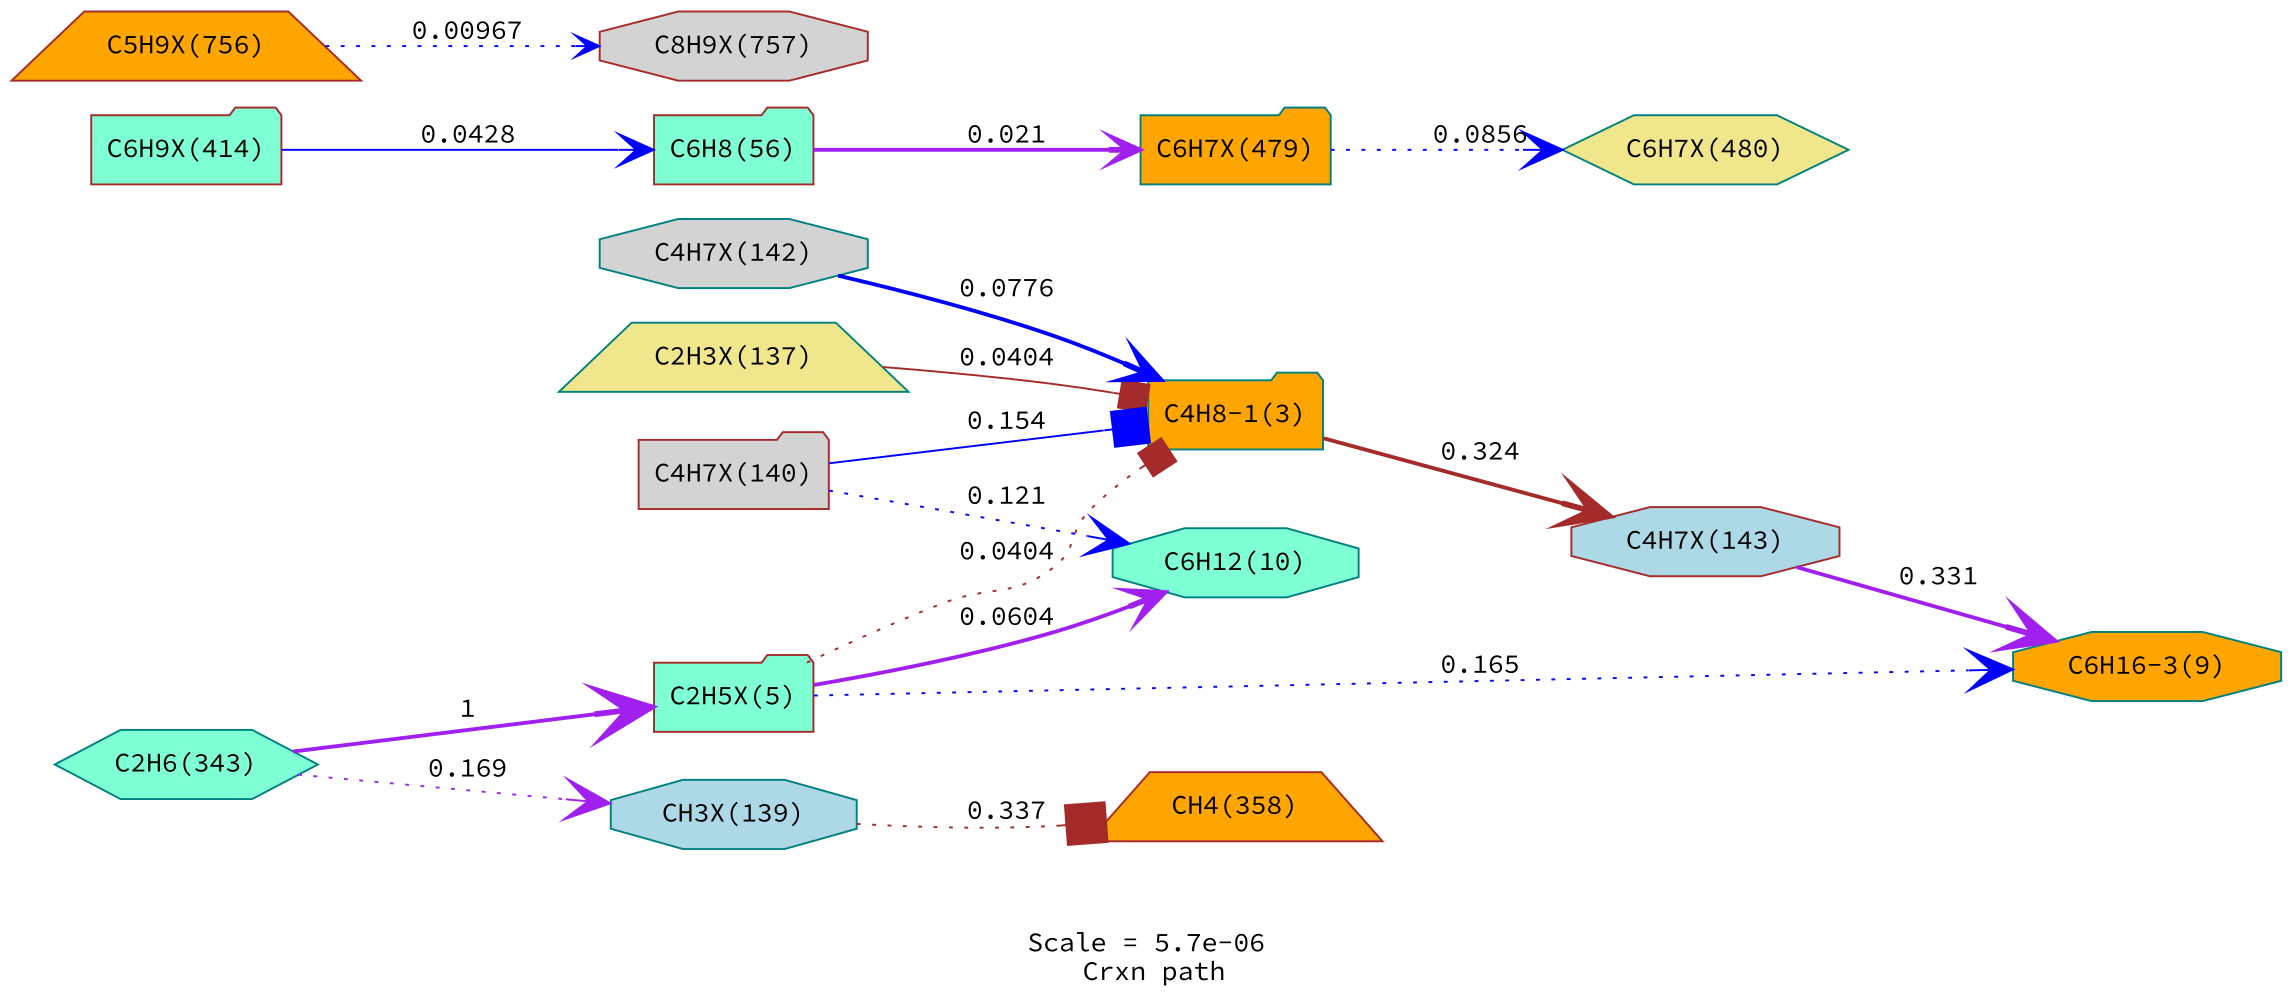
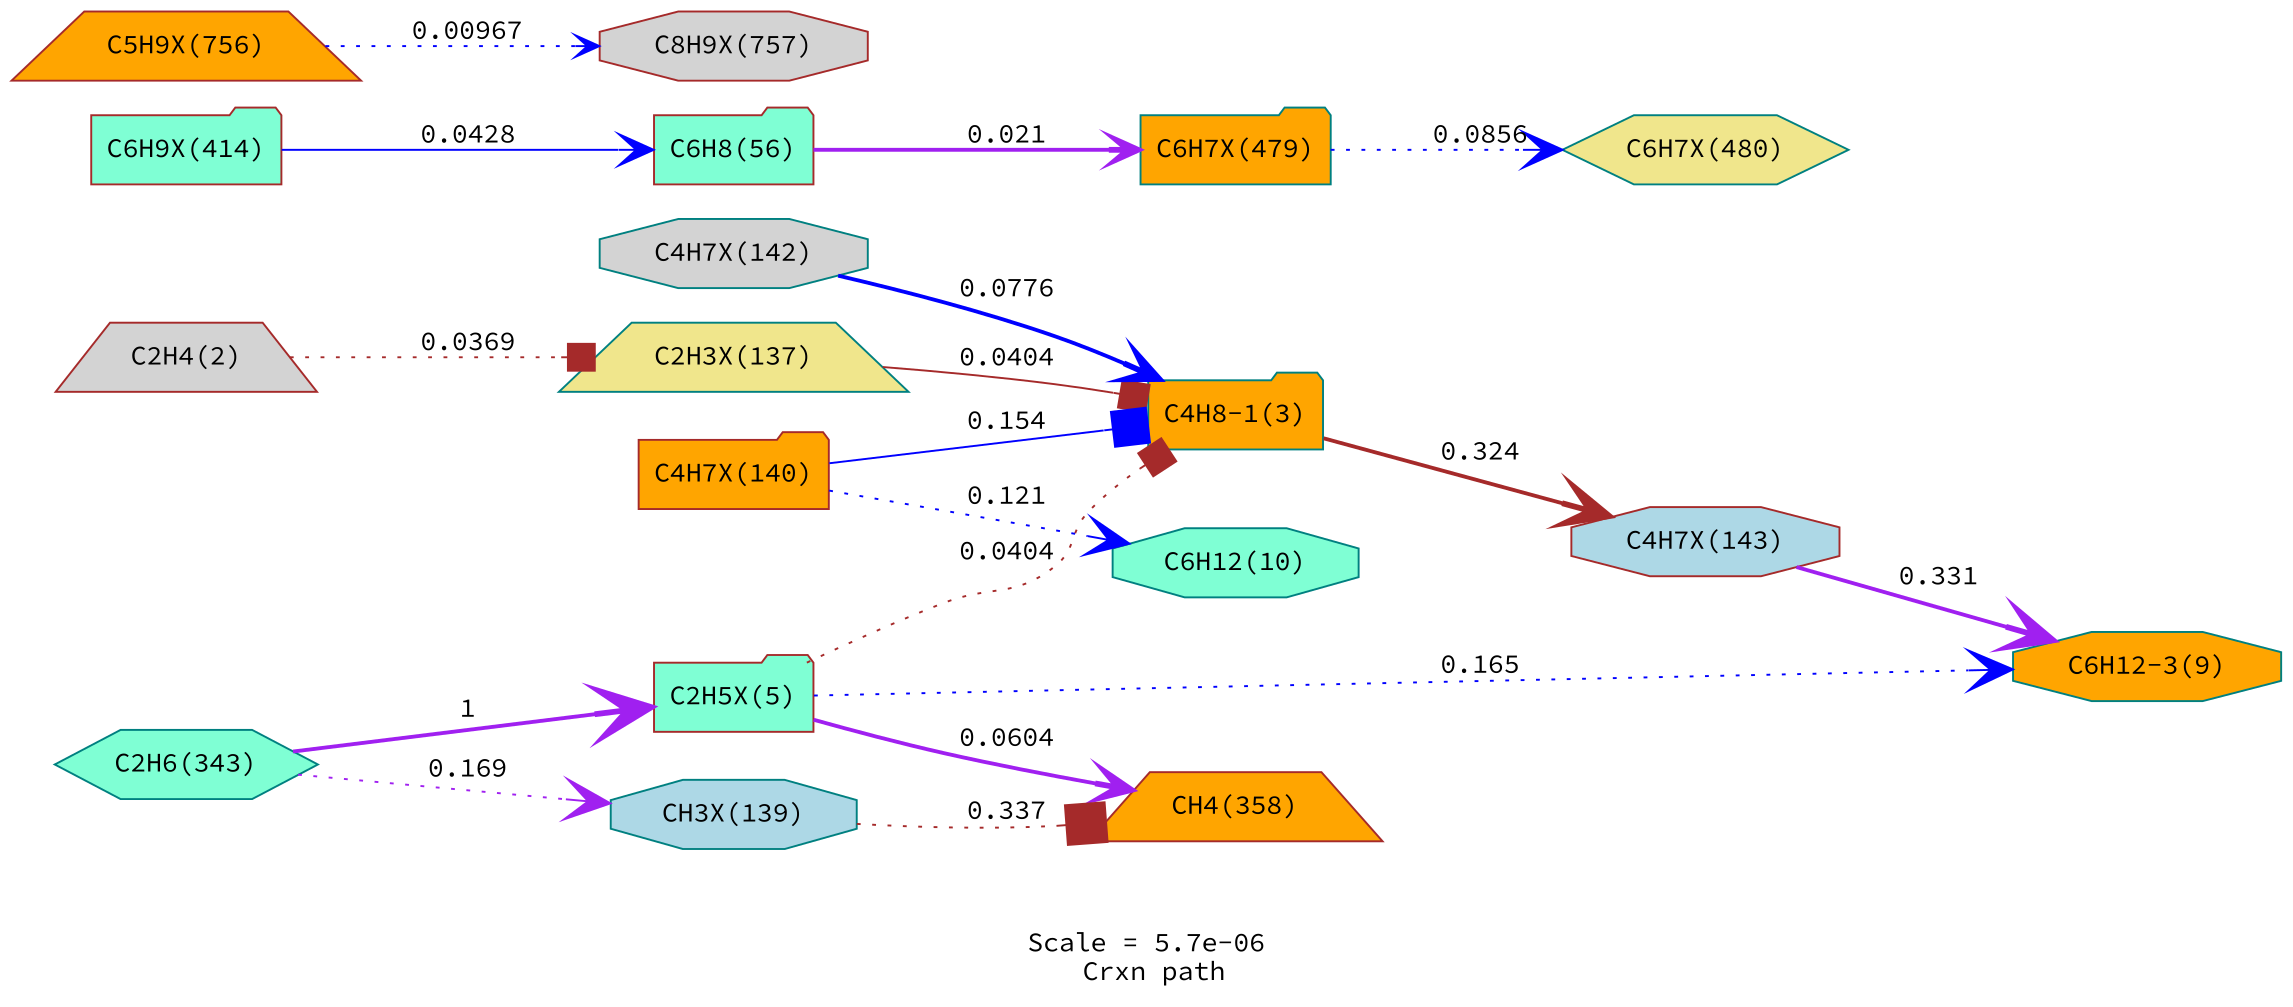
node "C2H4(2)": added
node "C4H7X(140)": fillcolor lightgrey -> orange
edge "C2H5X(5)" -> "C6H12(10)": now "C2H5X(5)" -> "CH4(358)"
node "C6H16-3(9)": label "C6H16-3(9)" -> "C6H12-3(9)"
